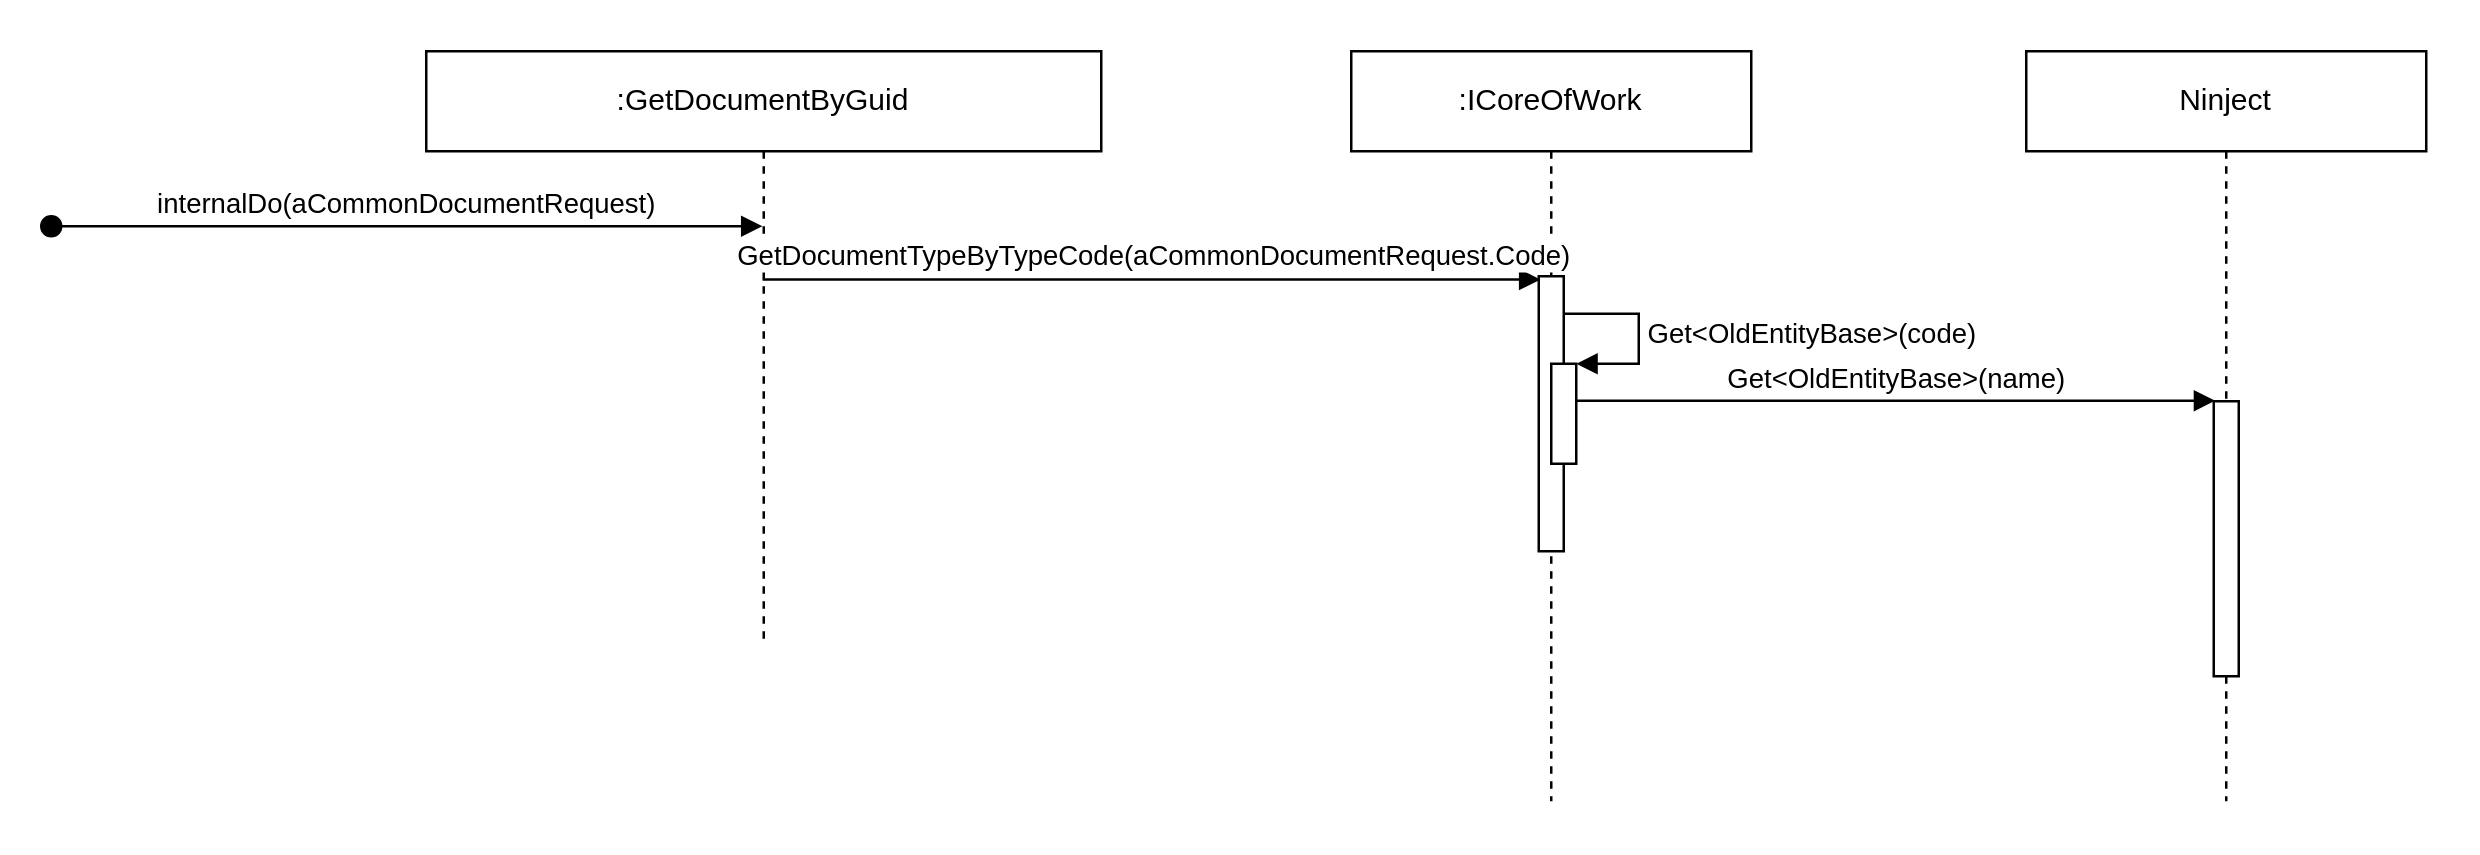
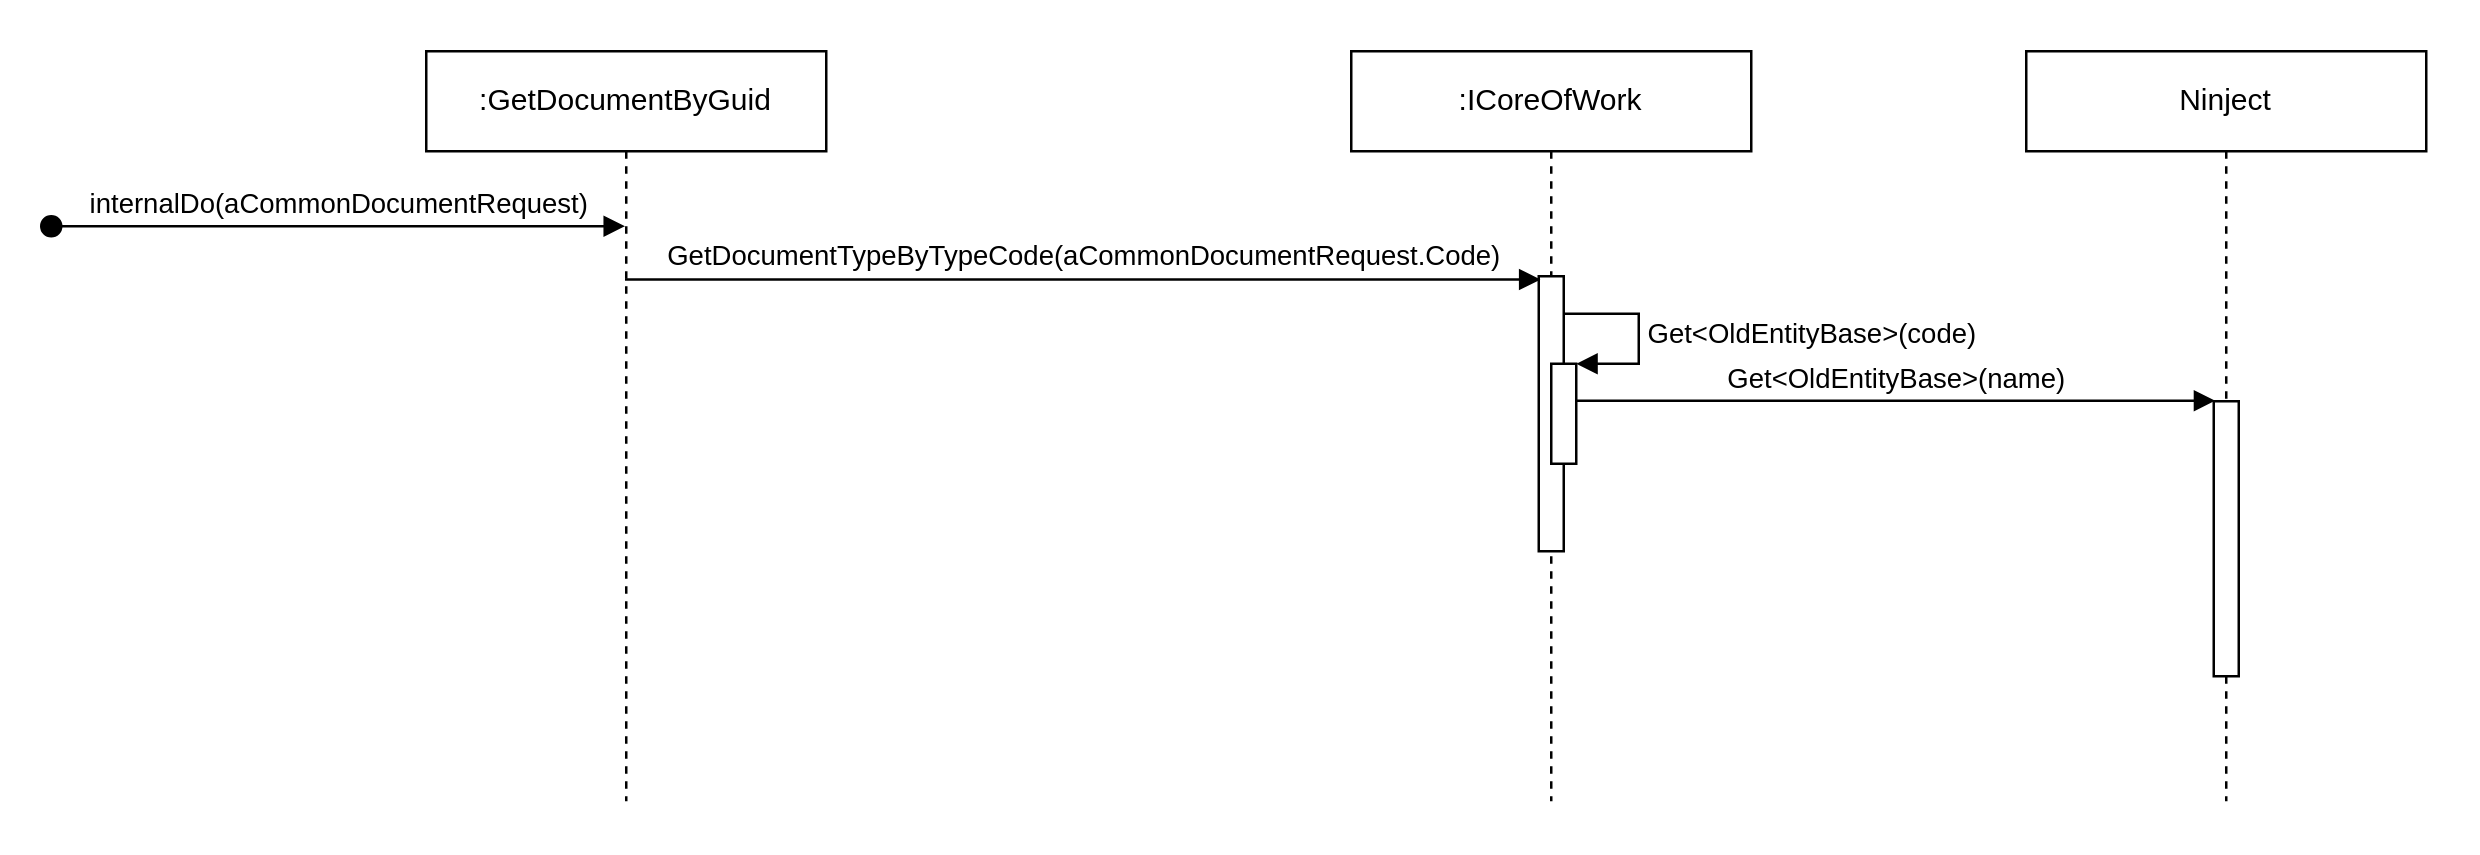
node ":GetDocumentByGuid": size 675x588 -> 400x750
